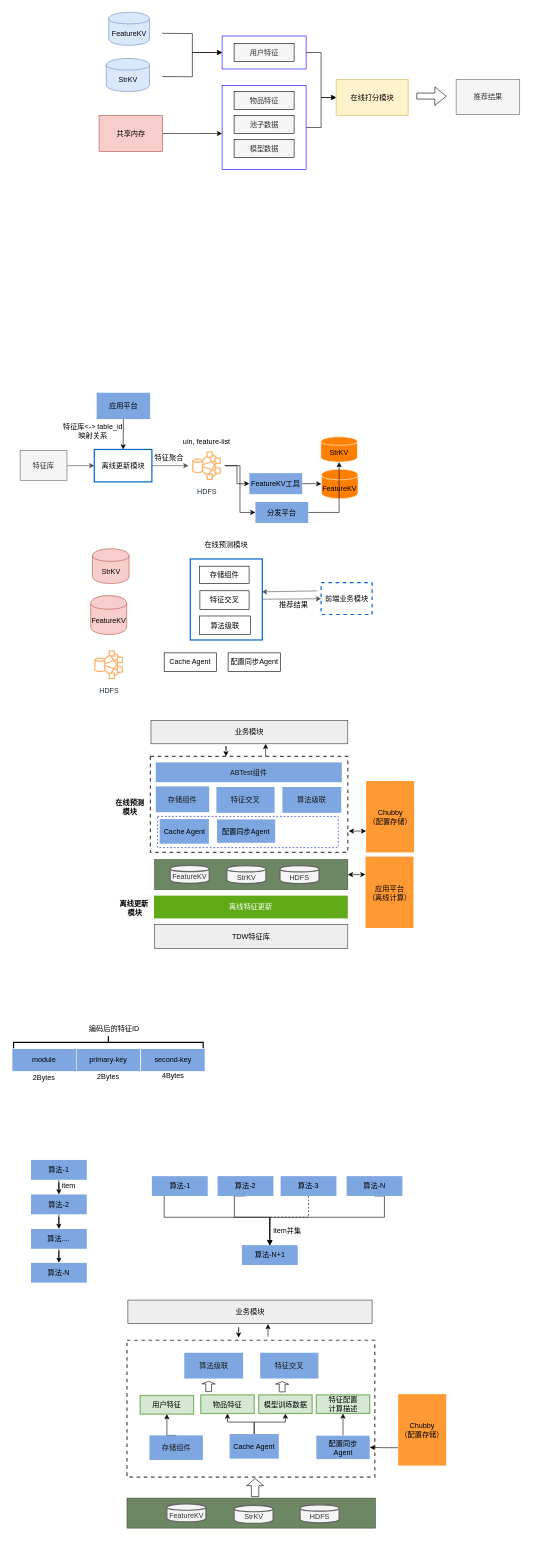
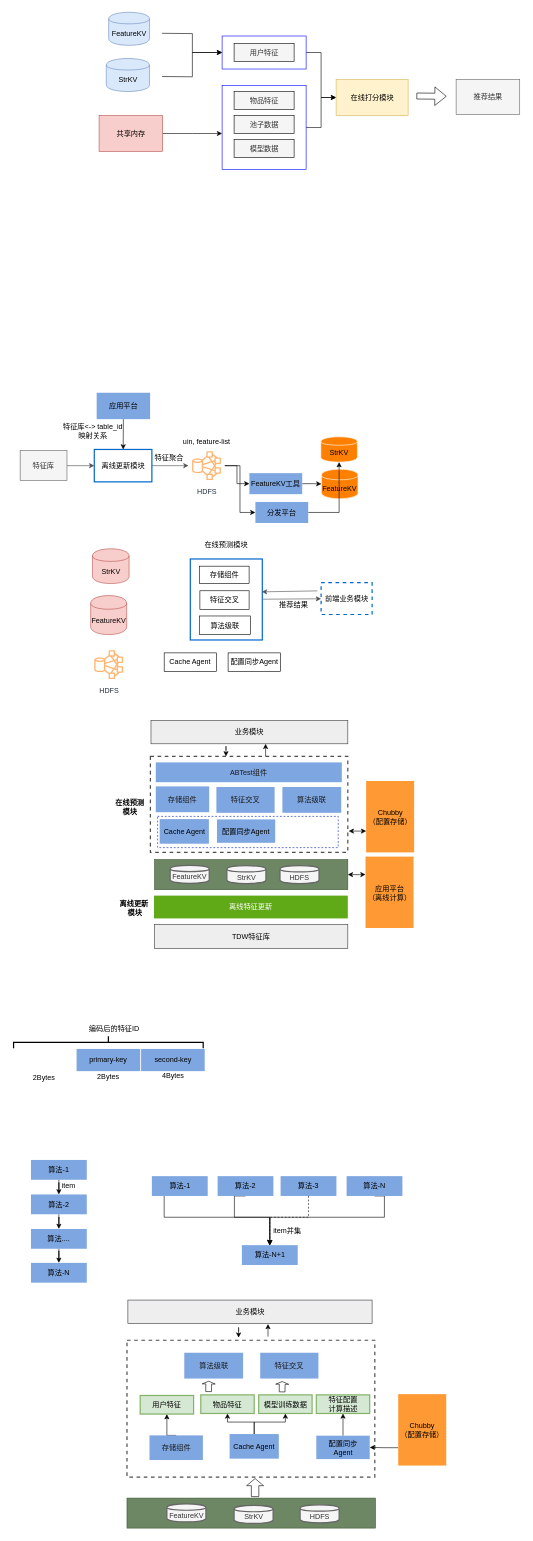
node "module": removed
